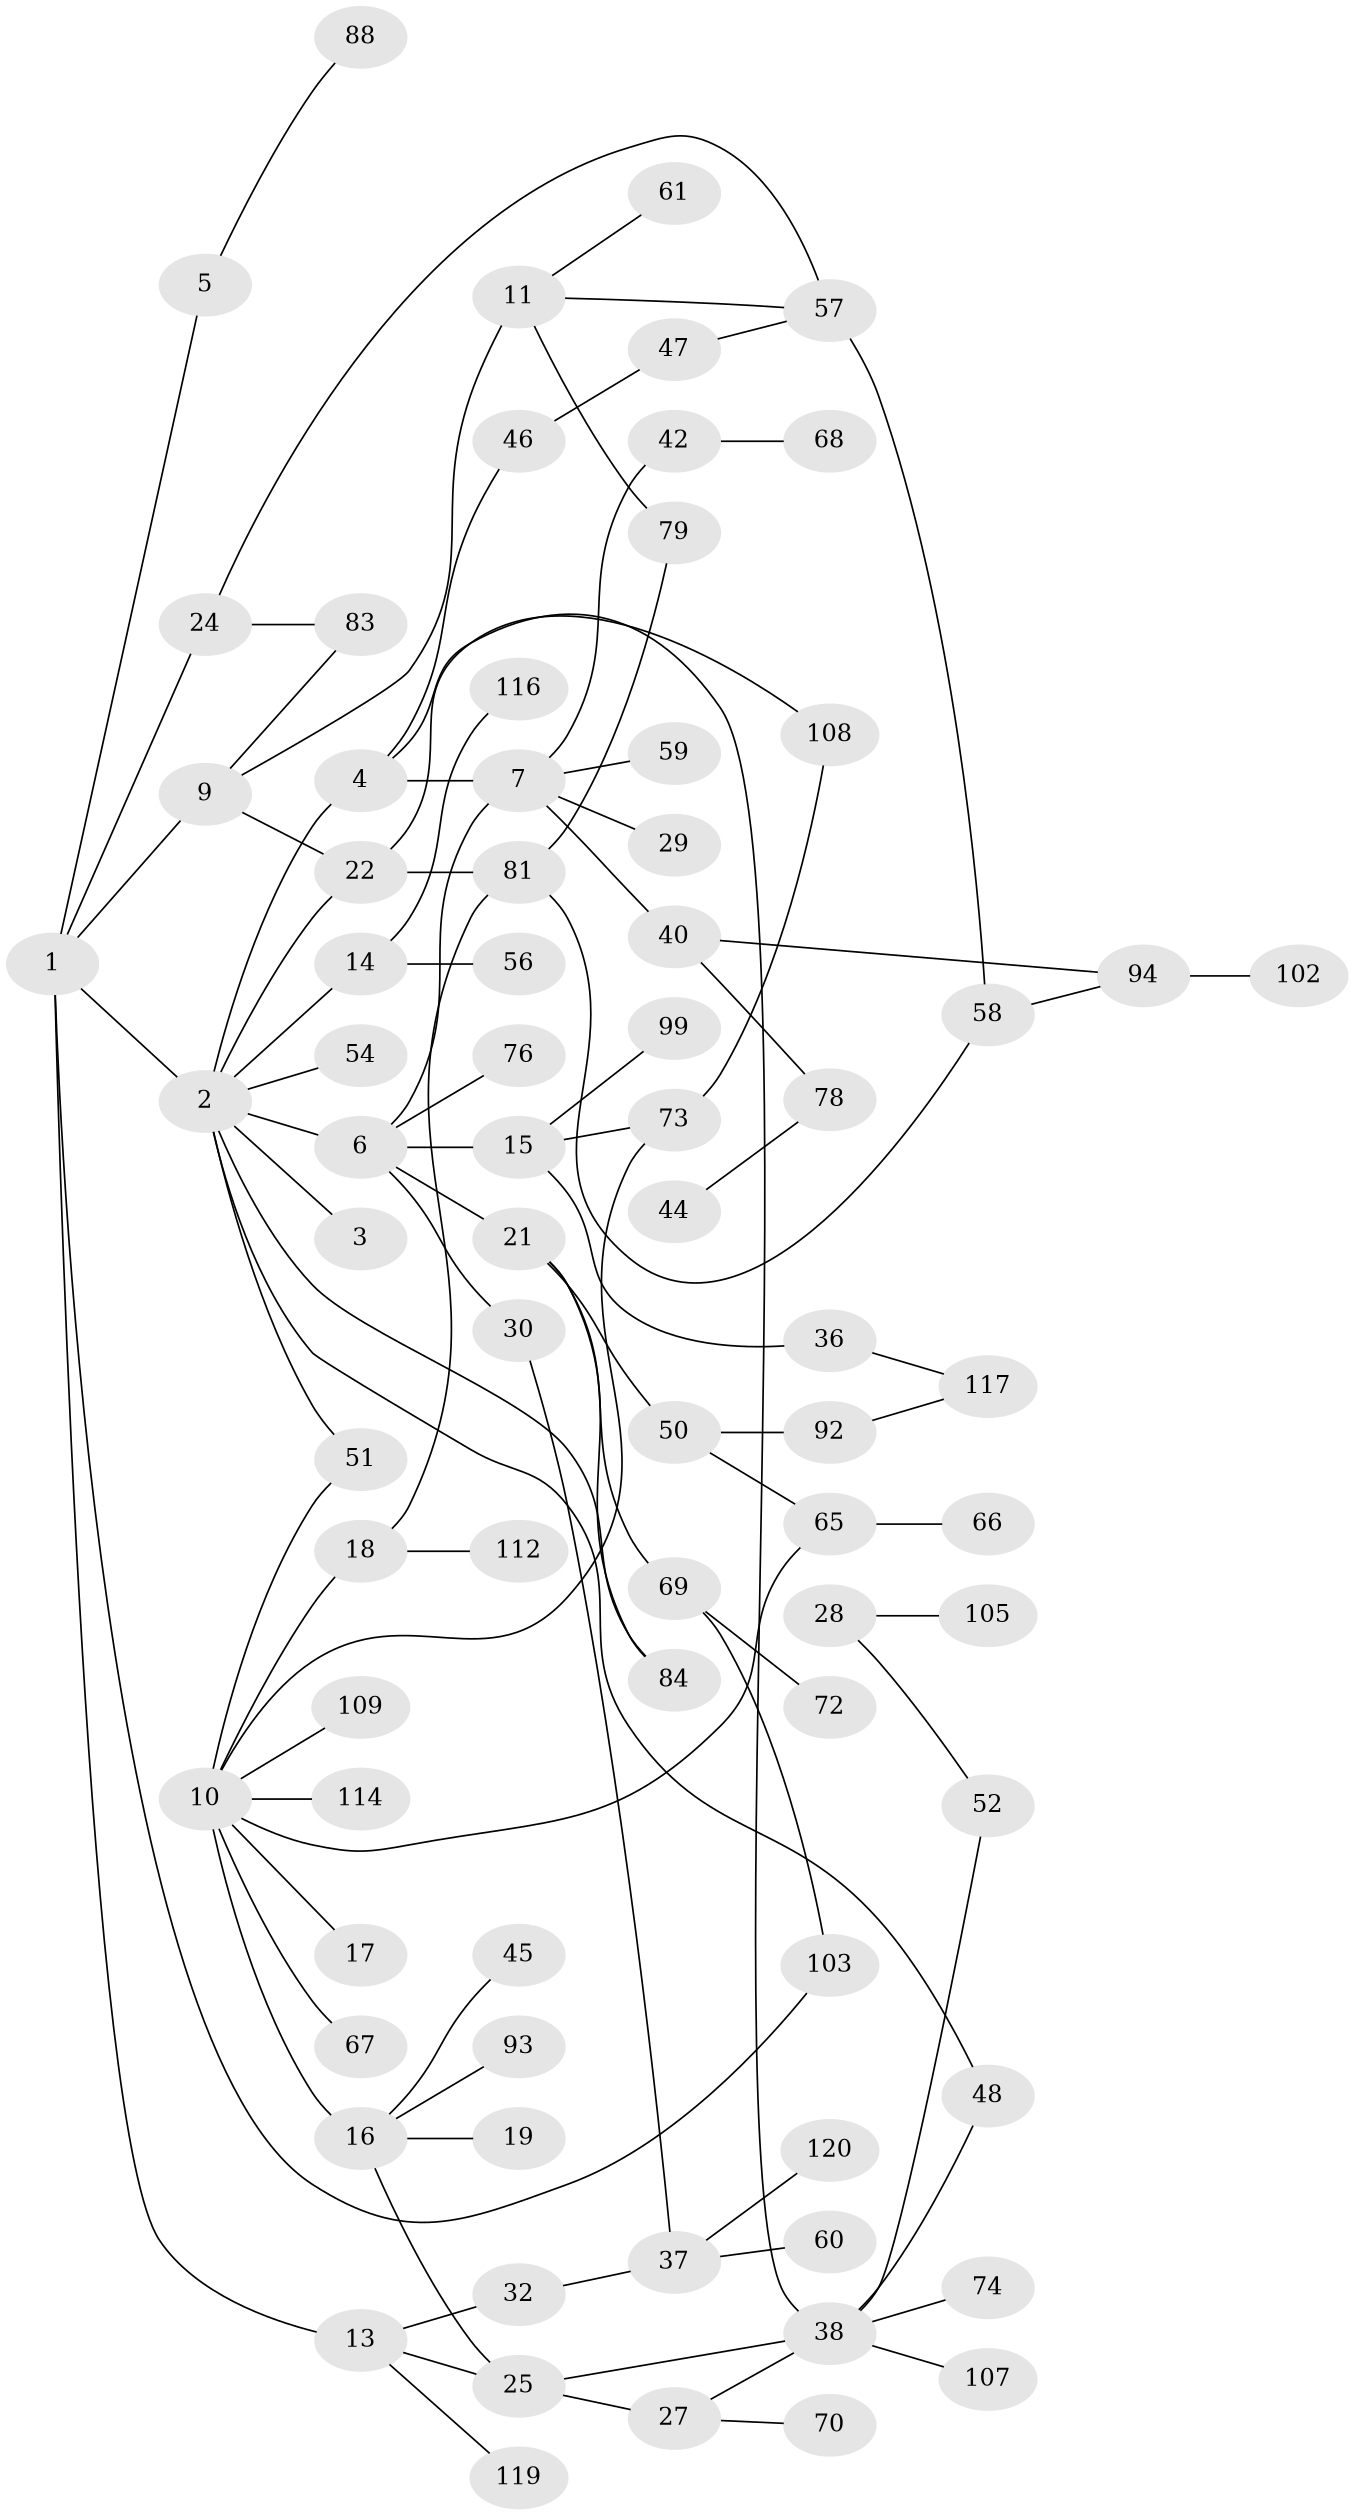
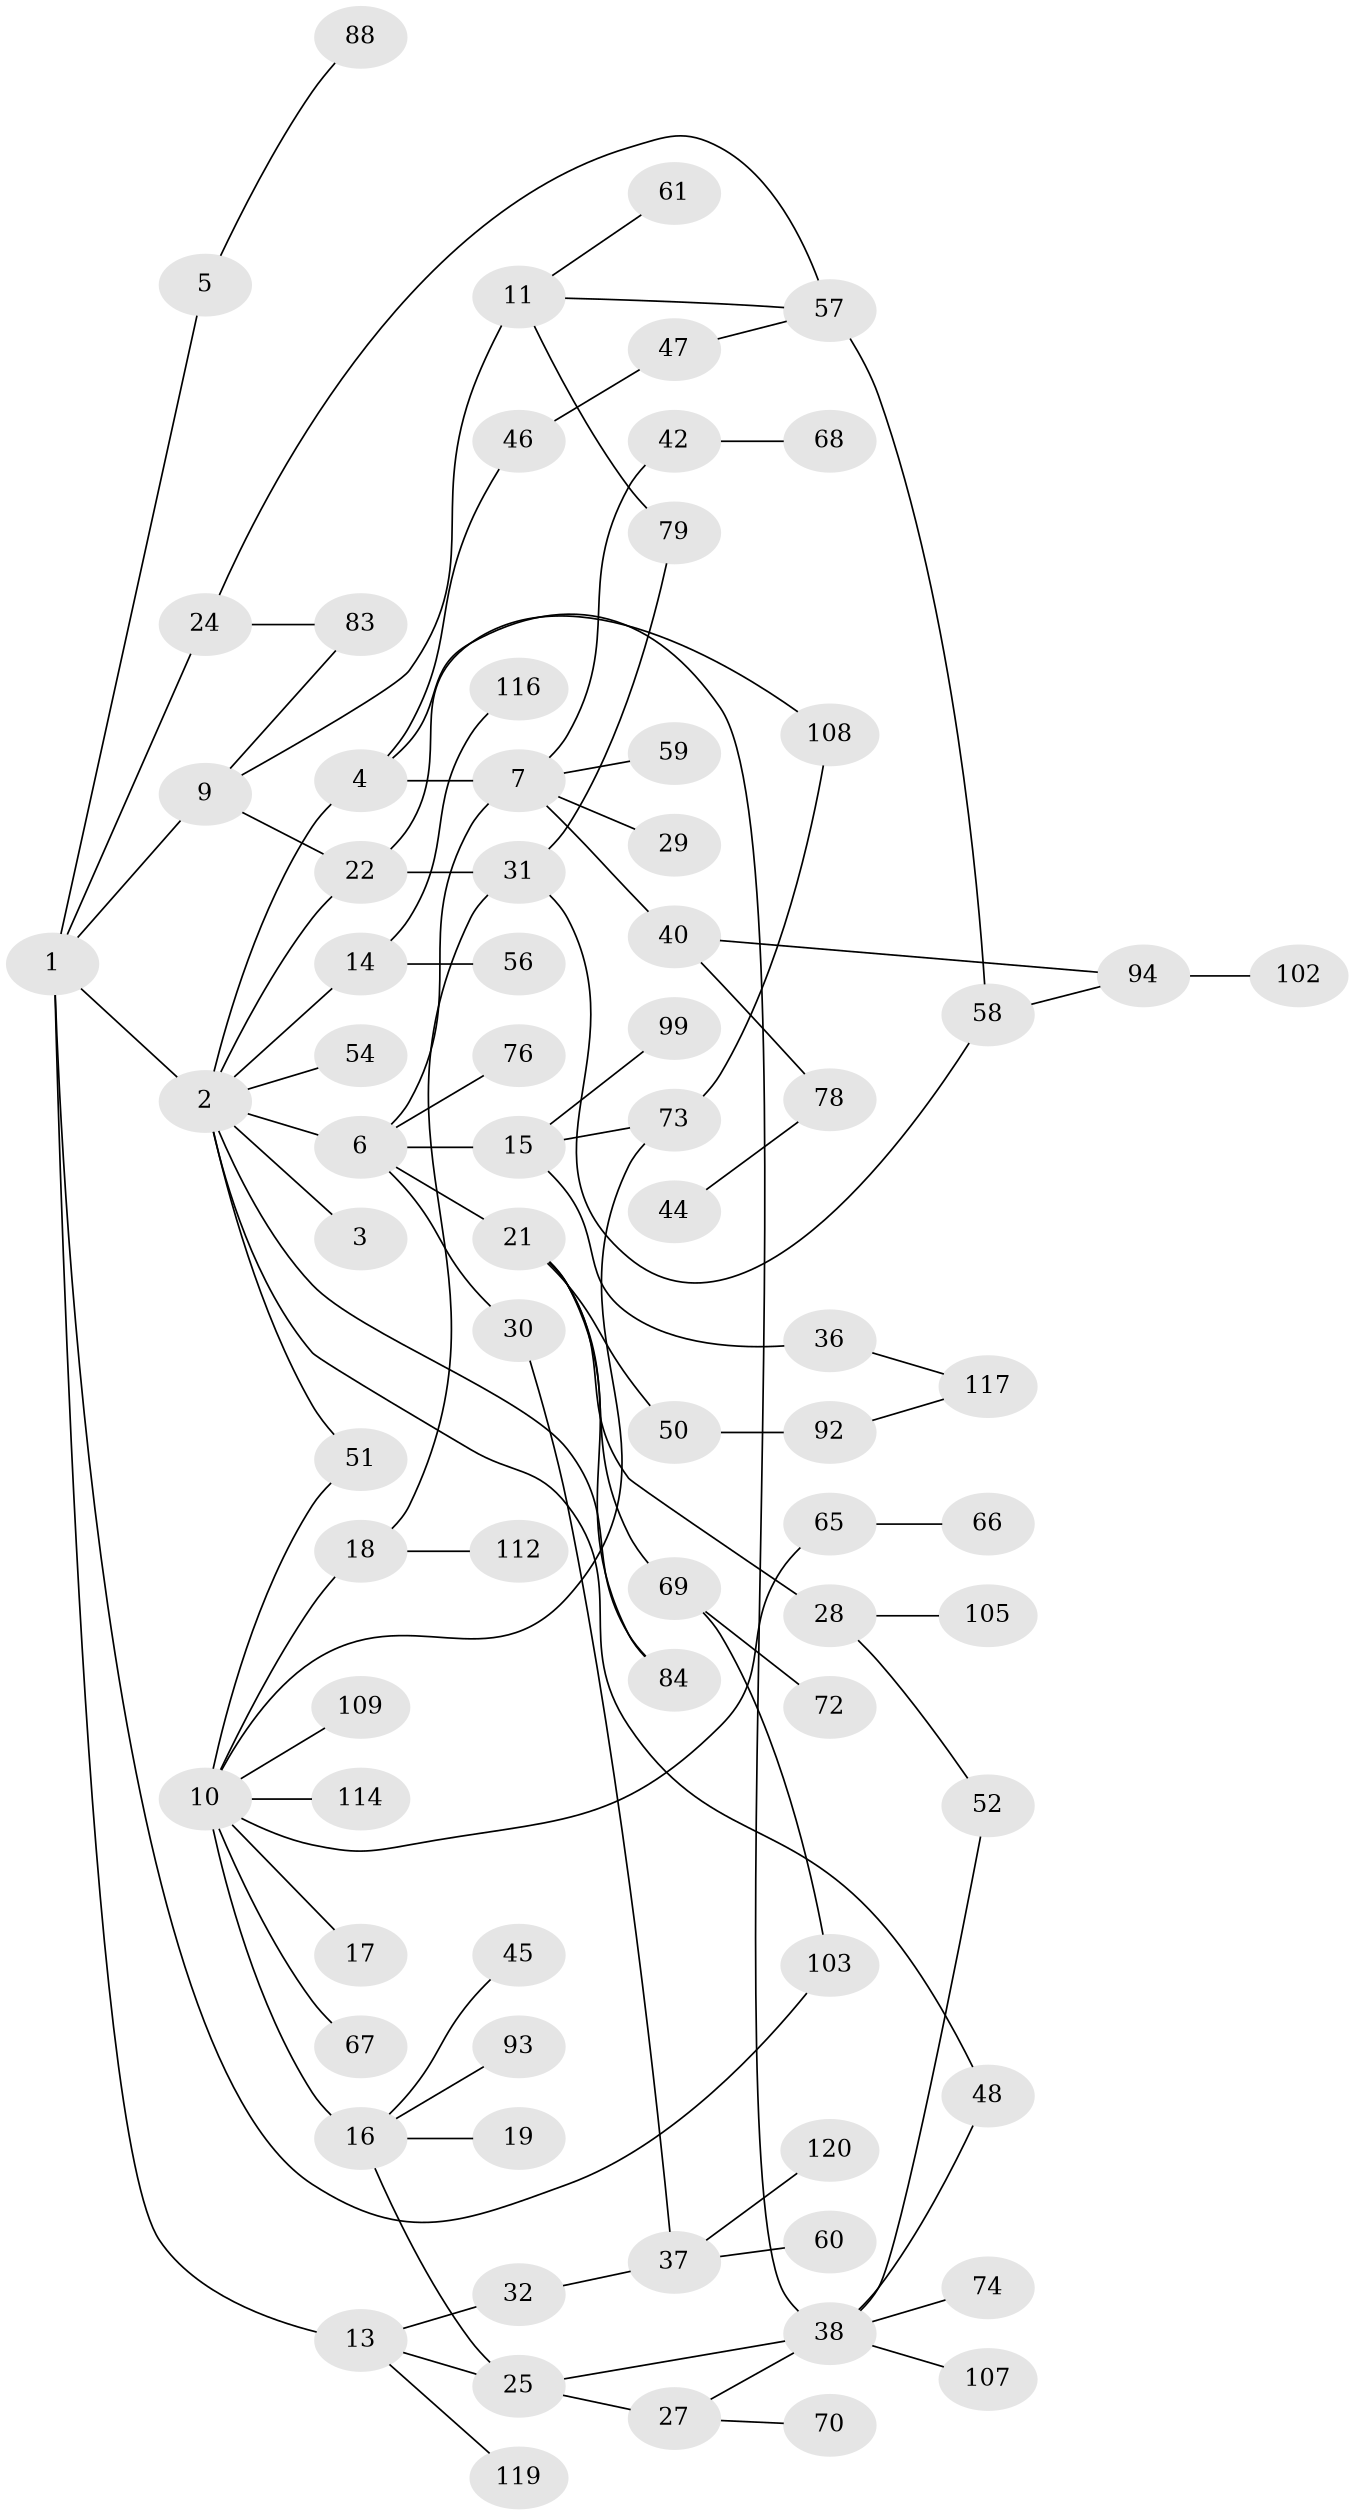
node "81": label "81" -> "31"
edge "50" -- "65": removed
edge "21" -- "28": added
